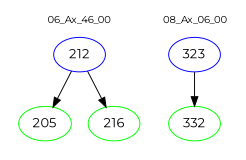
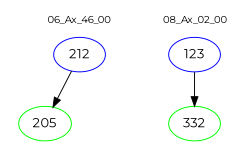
cluster "08_Ax_06_00": label "08_Ax_06_00" -> "08_Ax_02_00"
node "323": label "323" -> "123"
node "216": removed
